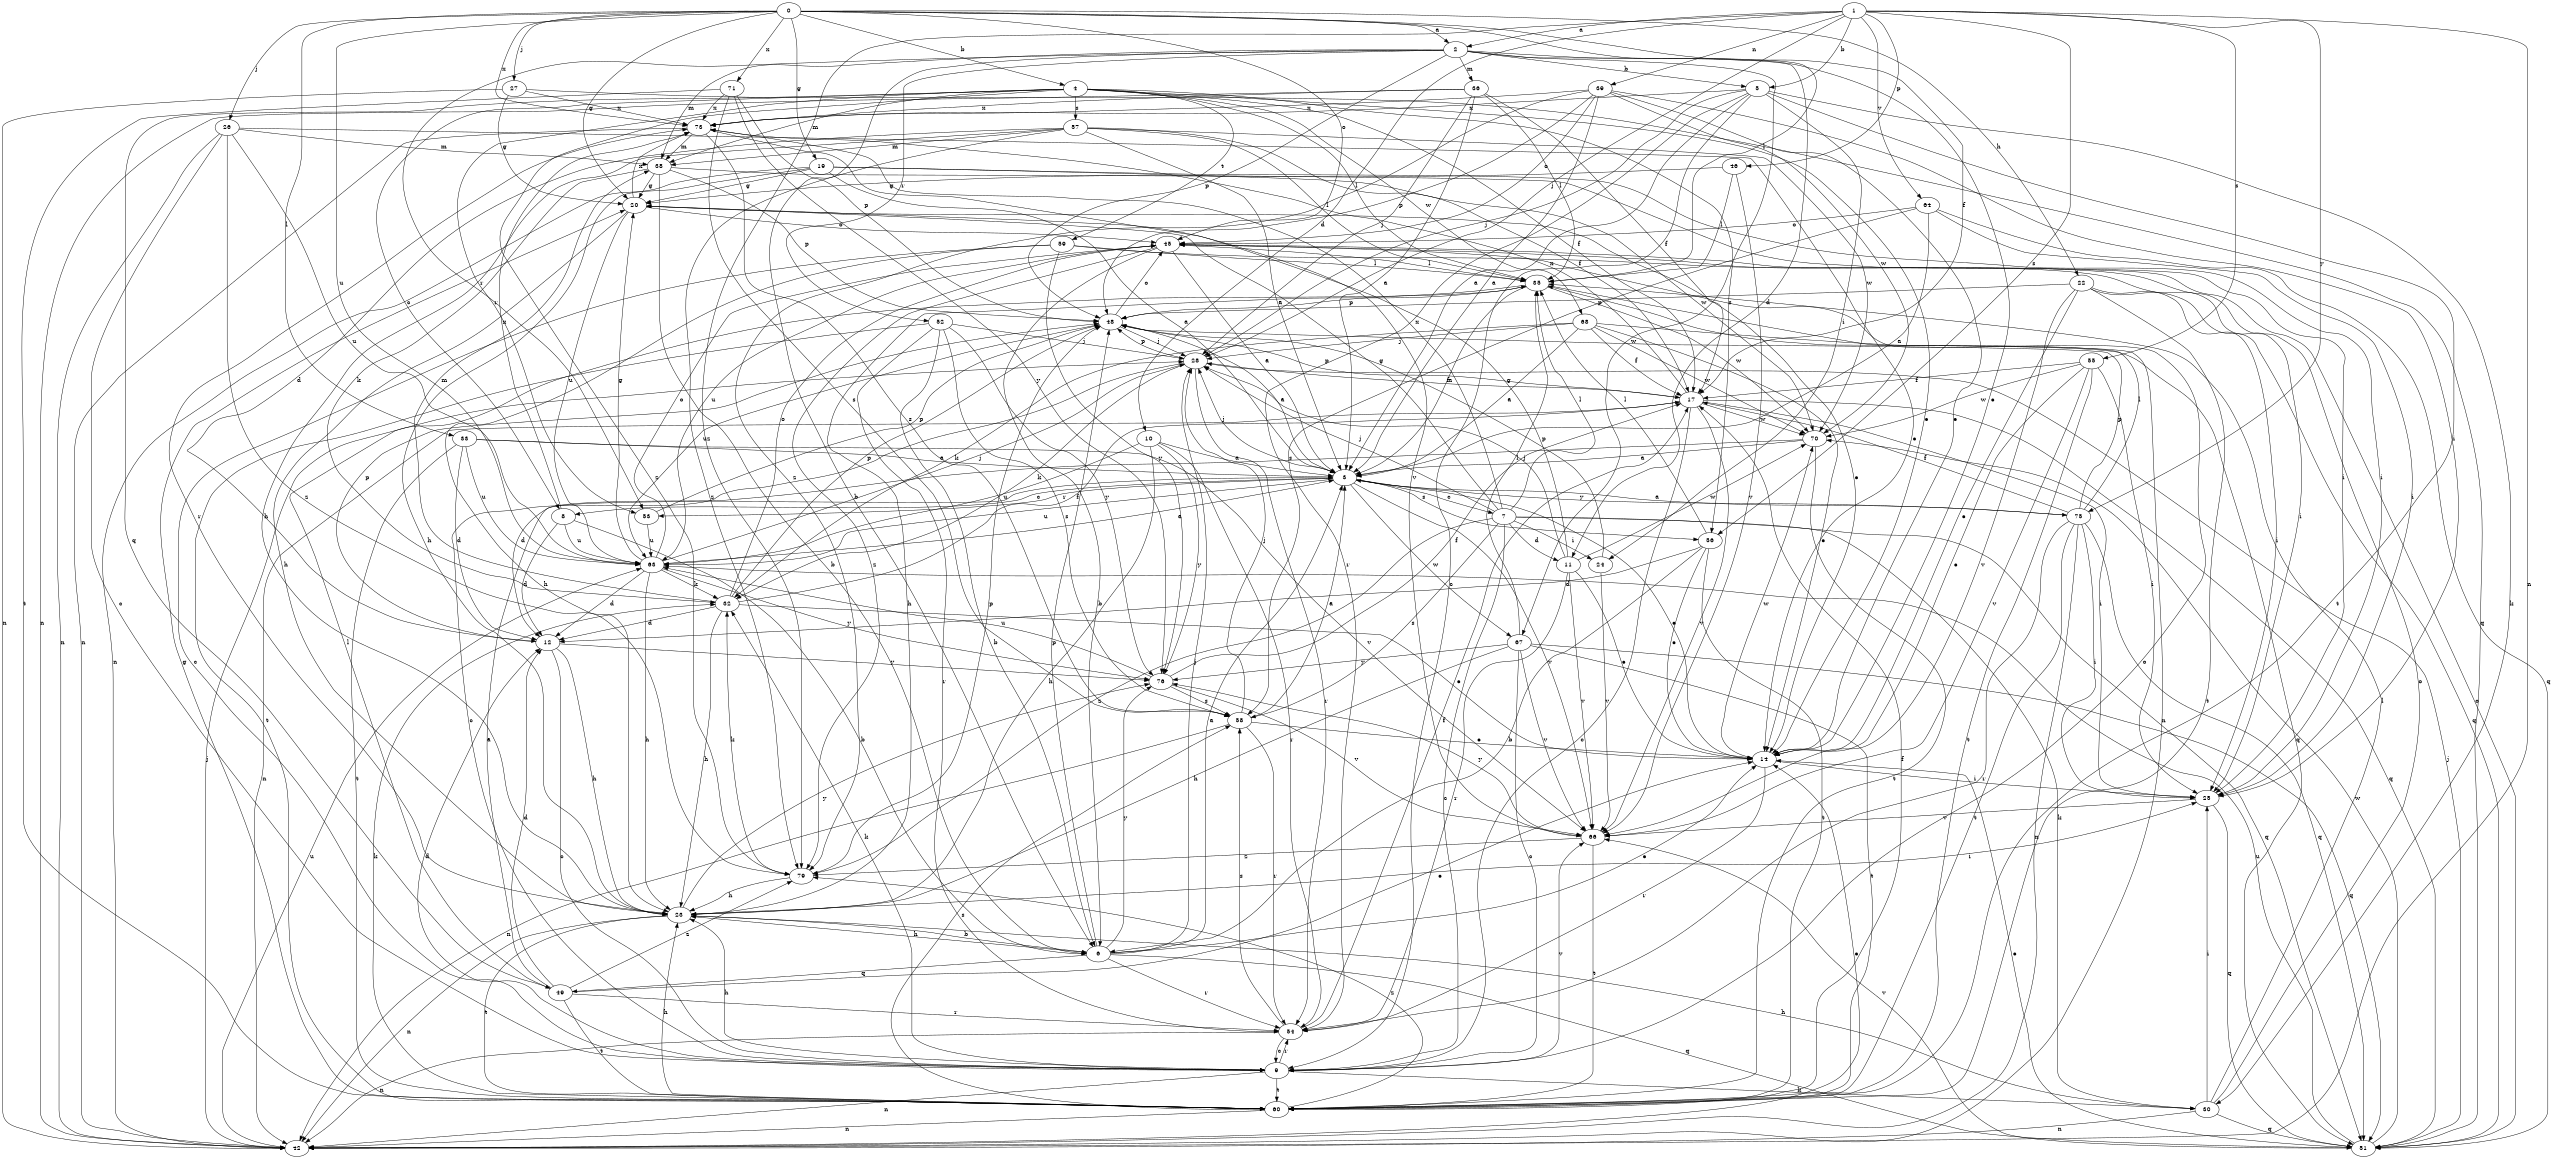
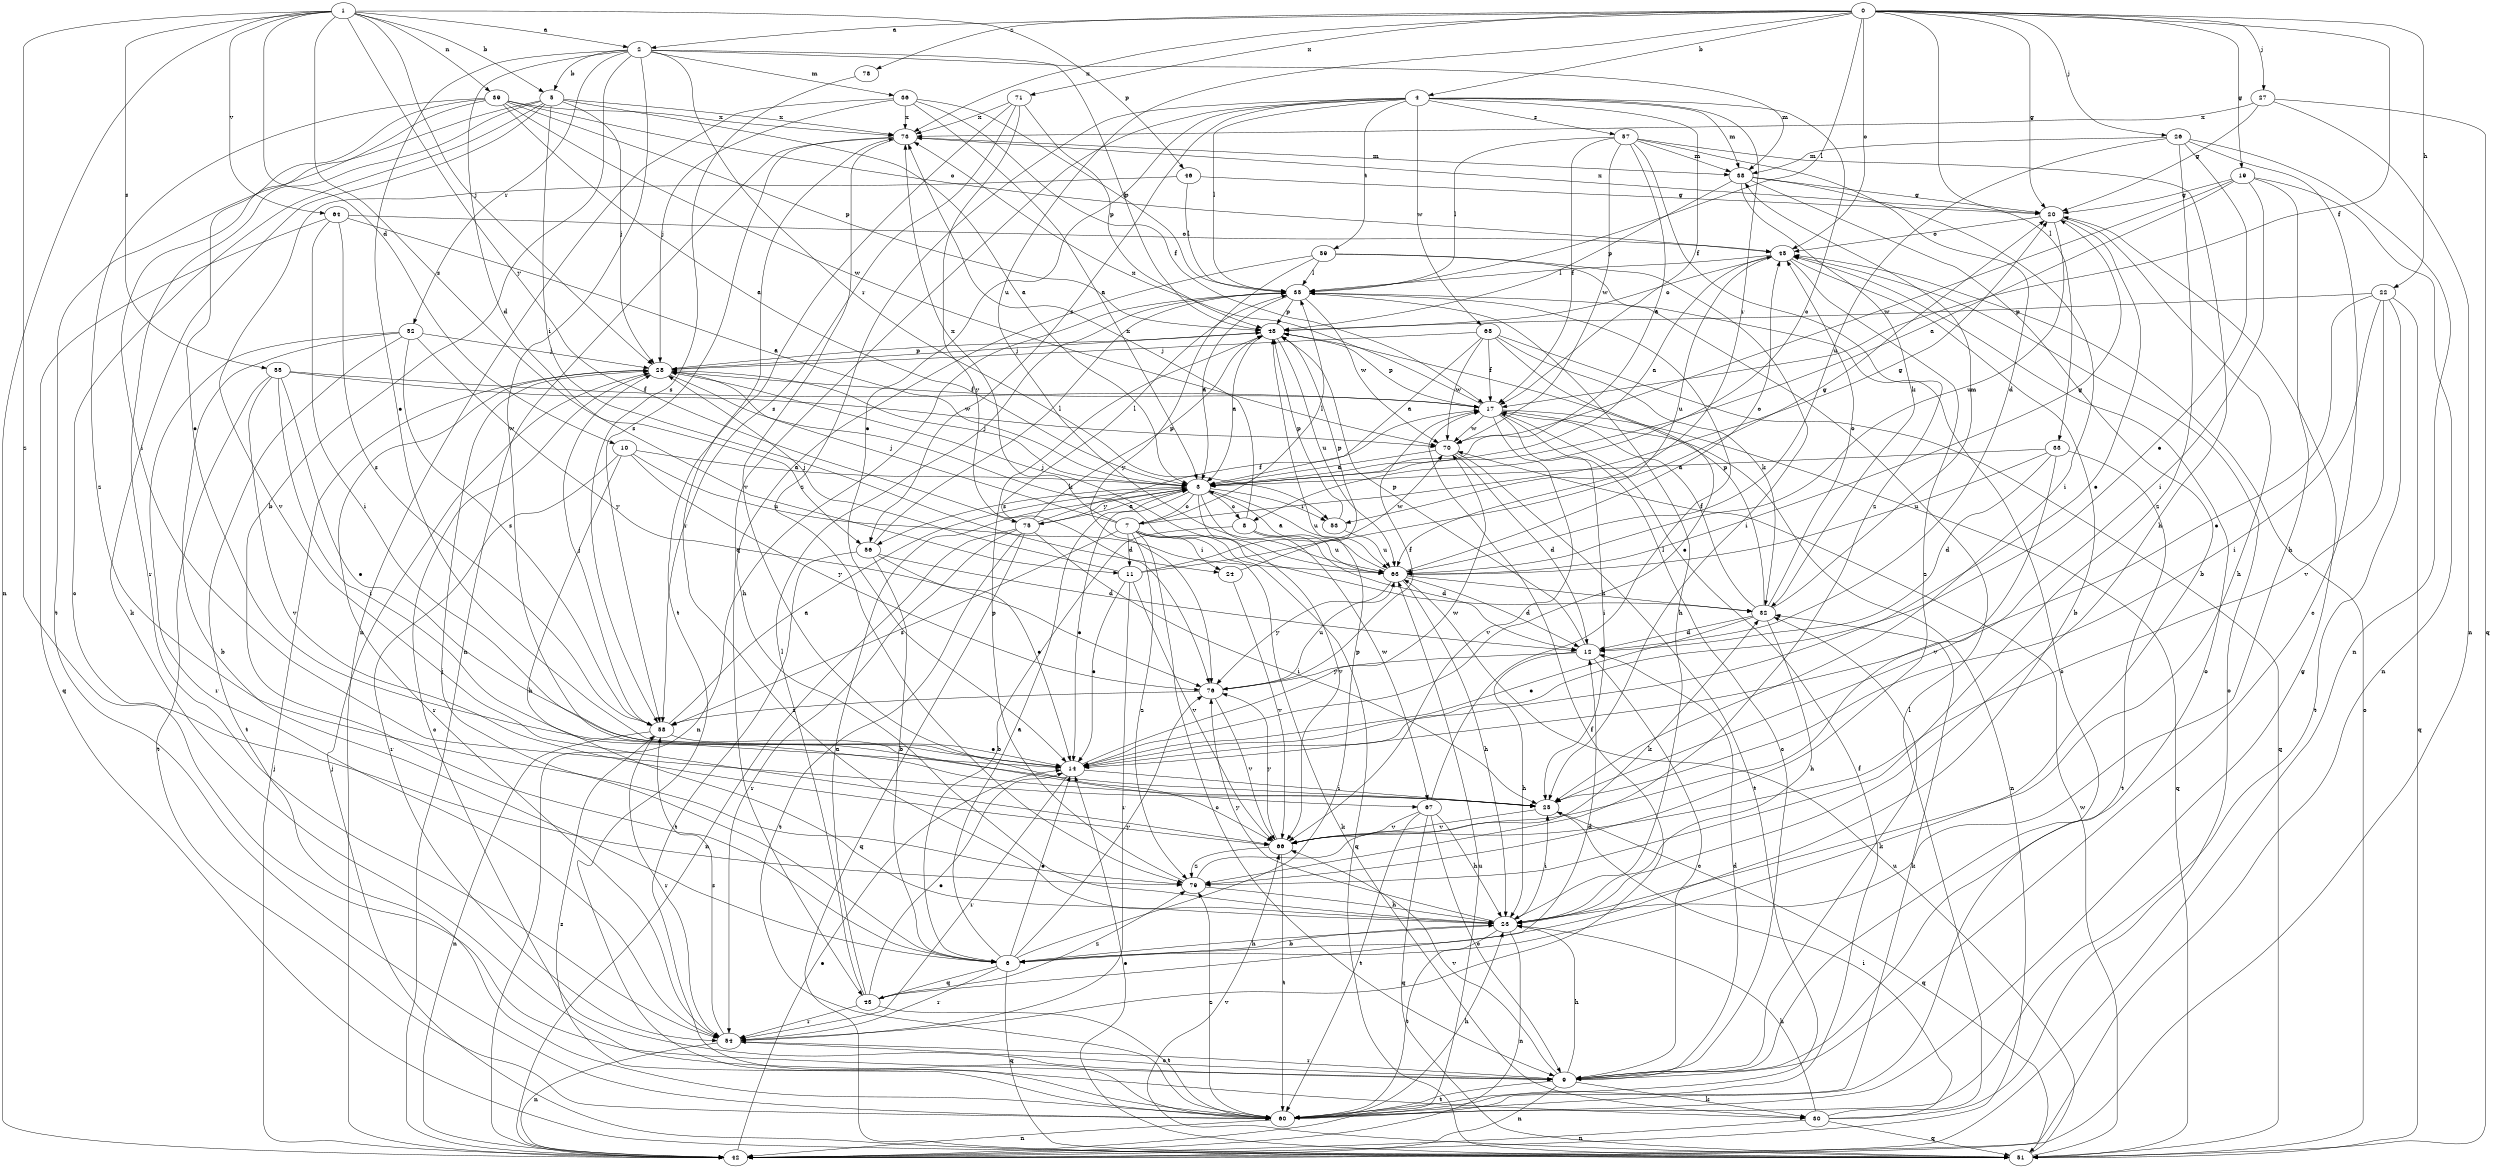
node "78": added
edge "67" -> "76": removed, label "y"
node "49": label "49" -> "43"
